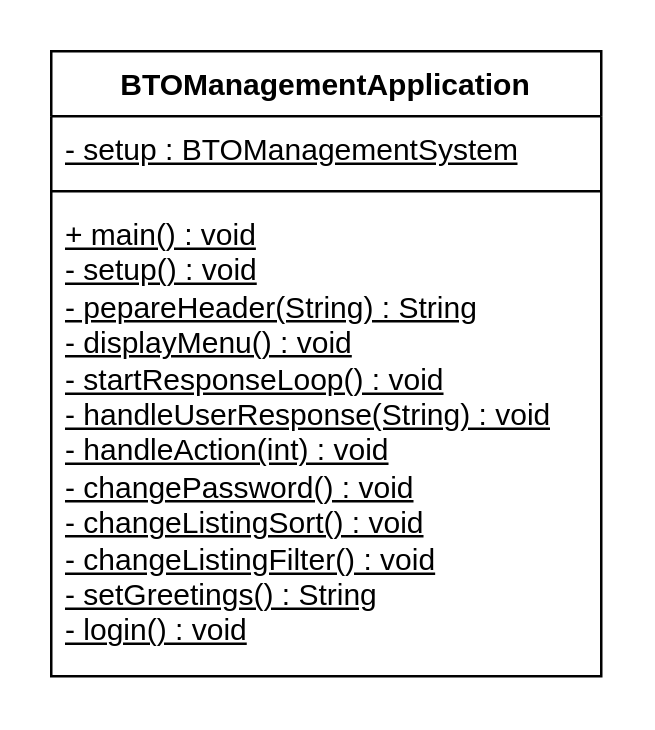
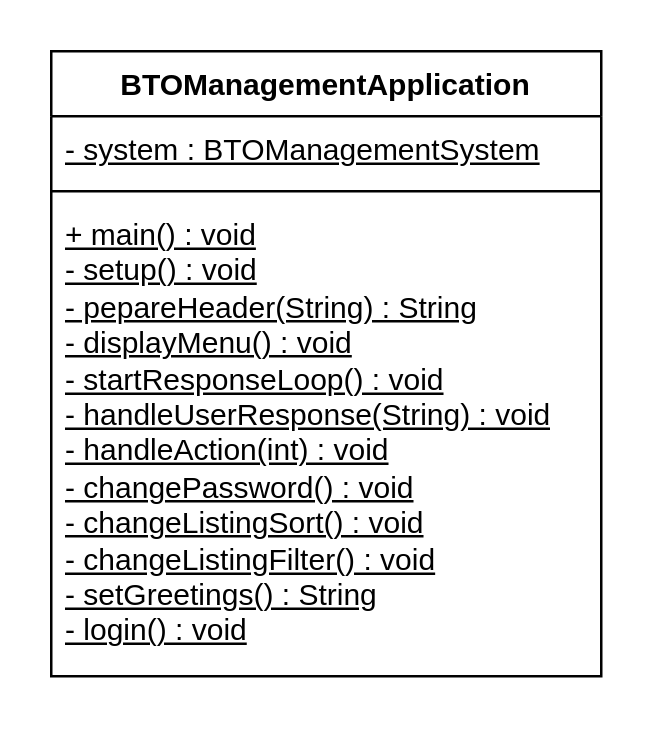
node "- setup : BTOManagementSystem": label "- setup : BTOManagementSystem" -> "- system : BTOManagementSystem"
